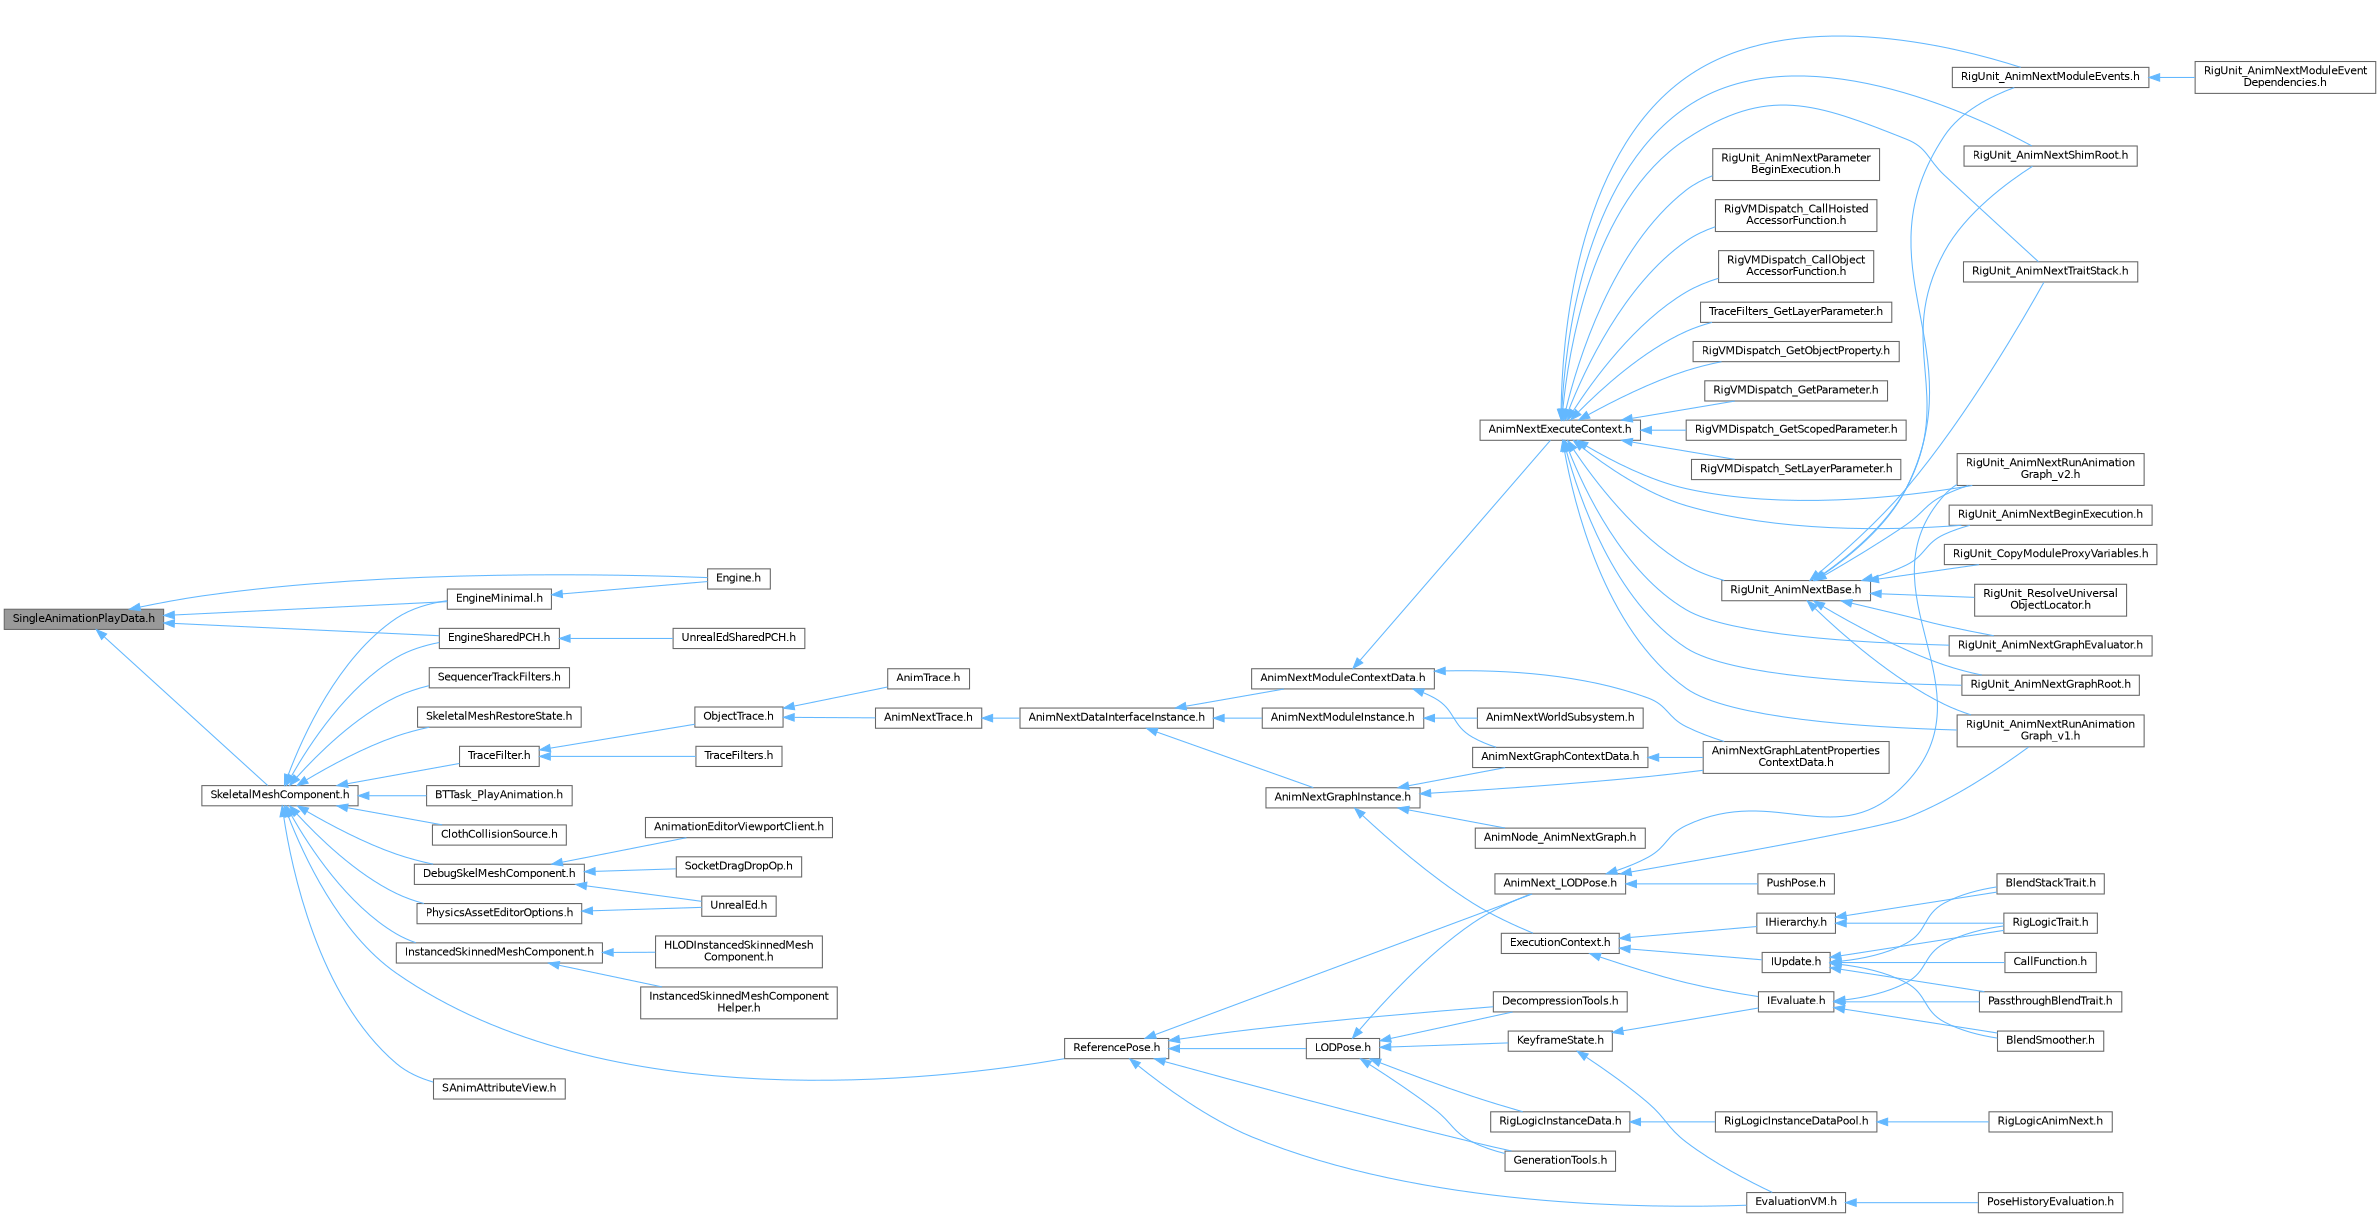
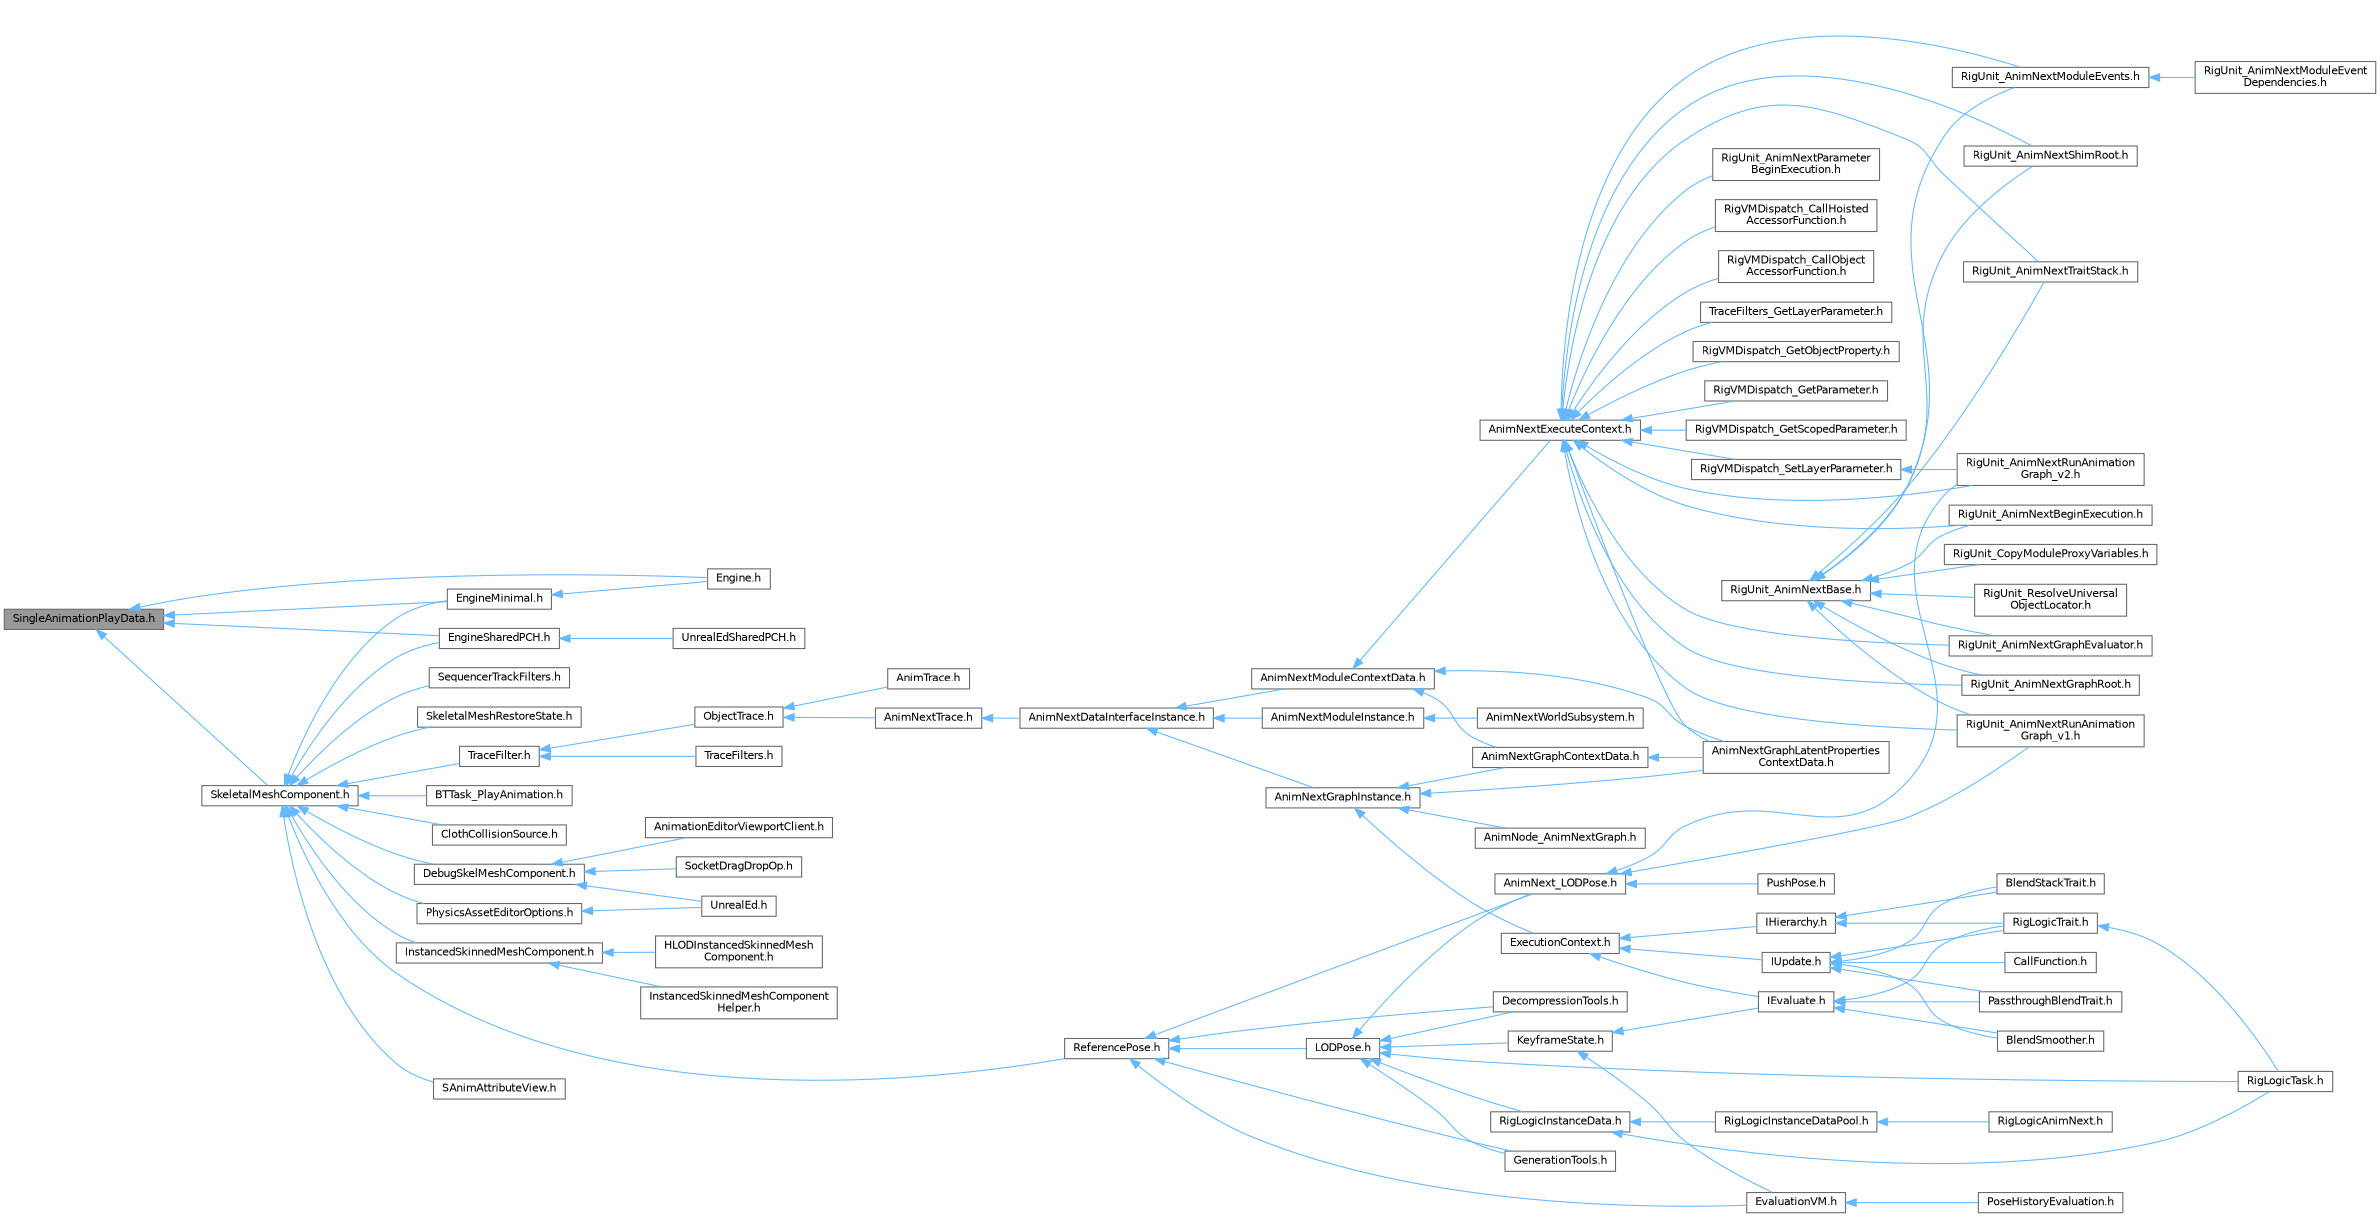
edge "RigUnit_AnimNextBase.h" -> "AnimNextExecuteContext.h": now "AnimNextGraphLatentProperties ContextData.h" -> "AnimNextExecuteContext.h"
edge "RigUnit_AnimNextRunAnimation Graph_v2.h" -> "RigUnit_AnimNextBase.h": now "RigUnit_AnimNextRunAnimation Graph_v2.h" -> "RigVMDispatch_SetLayerParameter.h"
node "RigLogicTask.h": added
